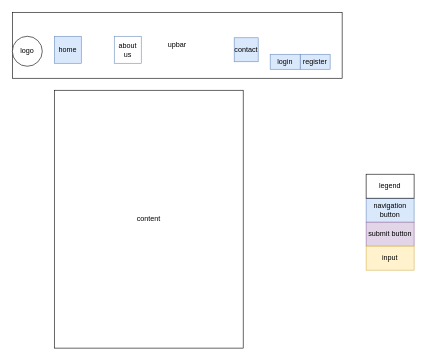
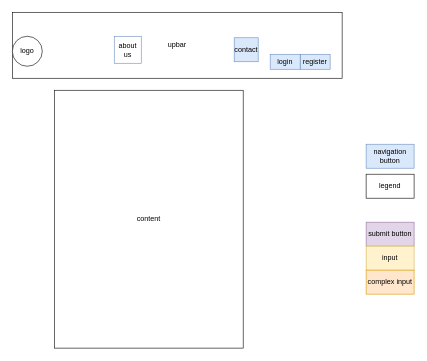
node "home": removed
node "navigation button": moved (390, 210) -> (390, 156)
node "complex input": added
